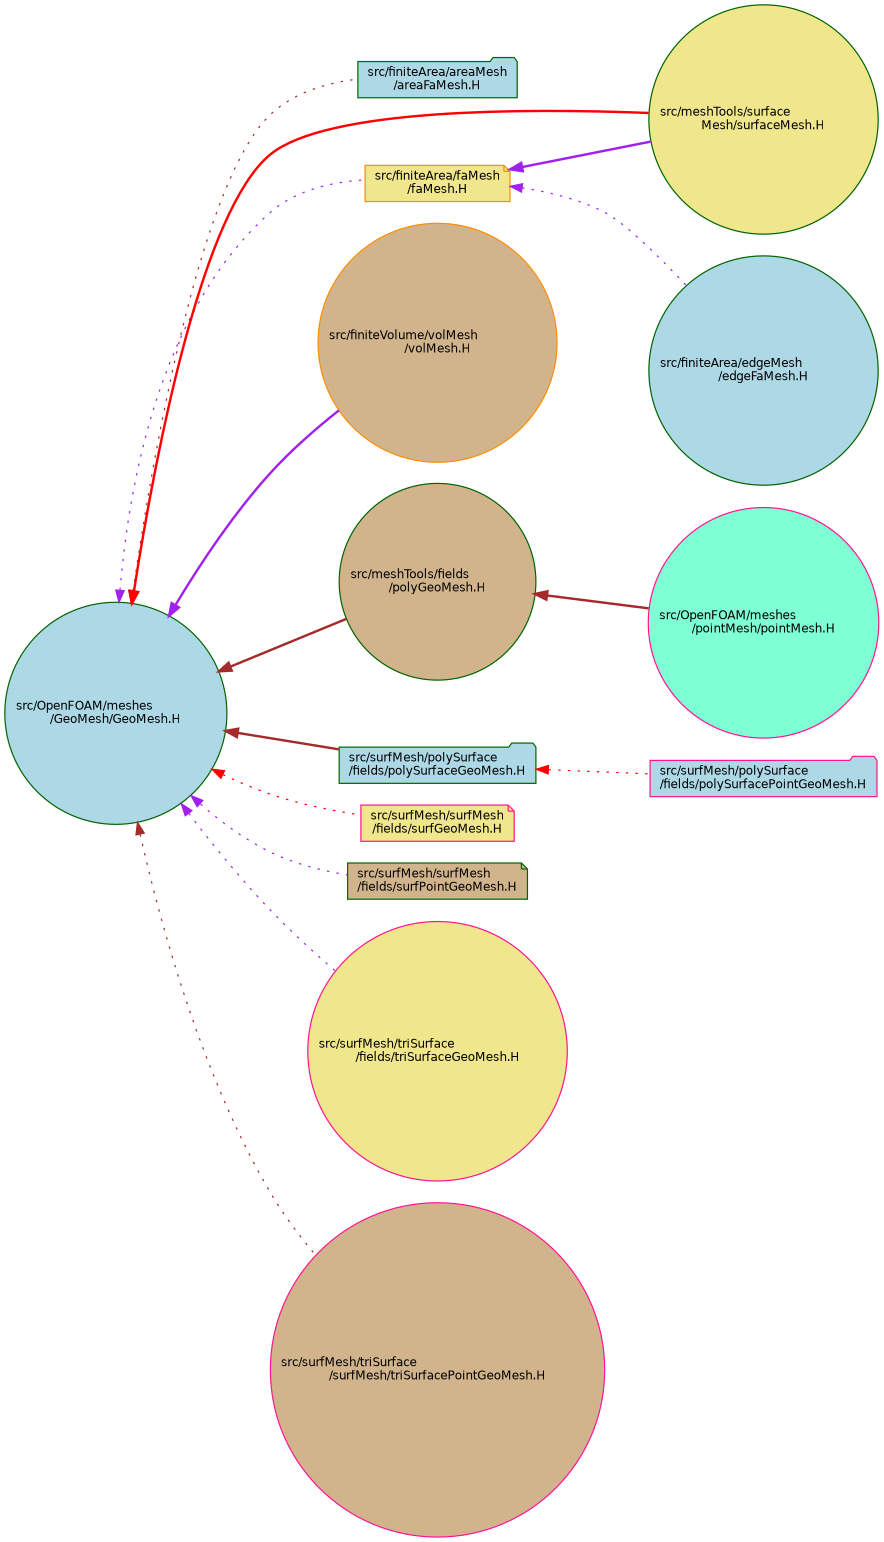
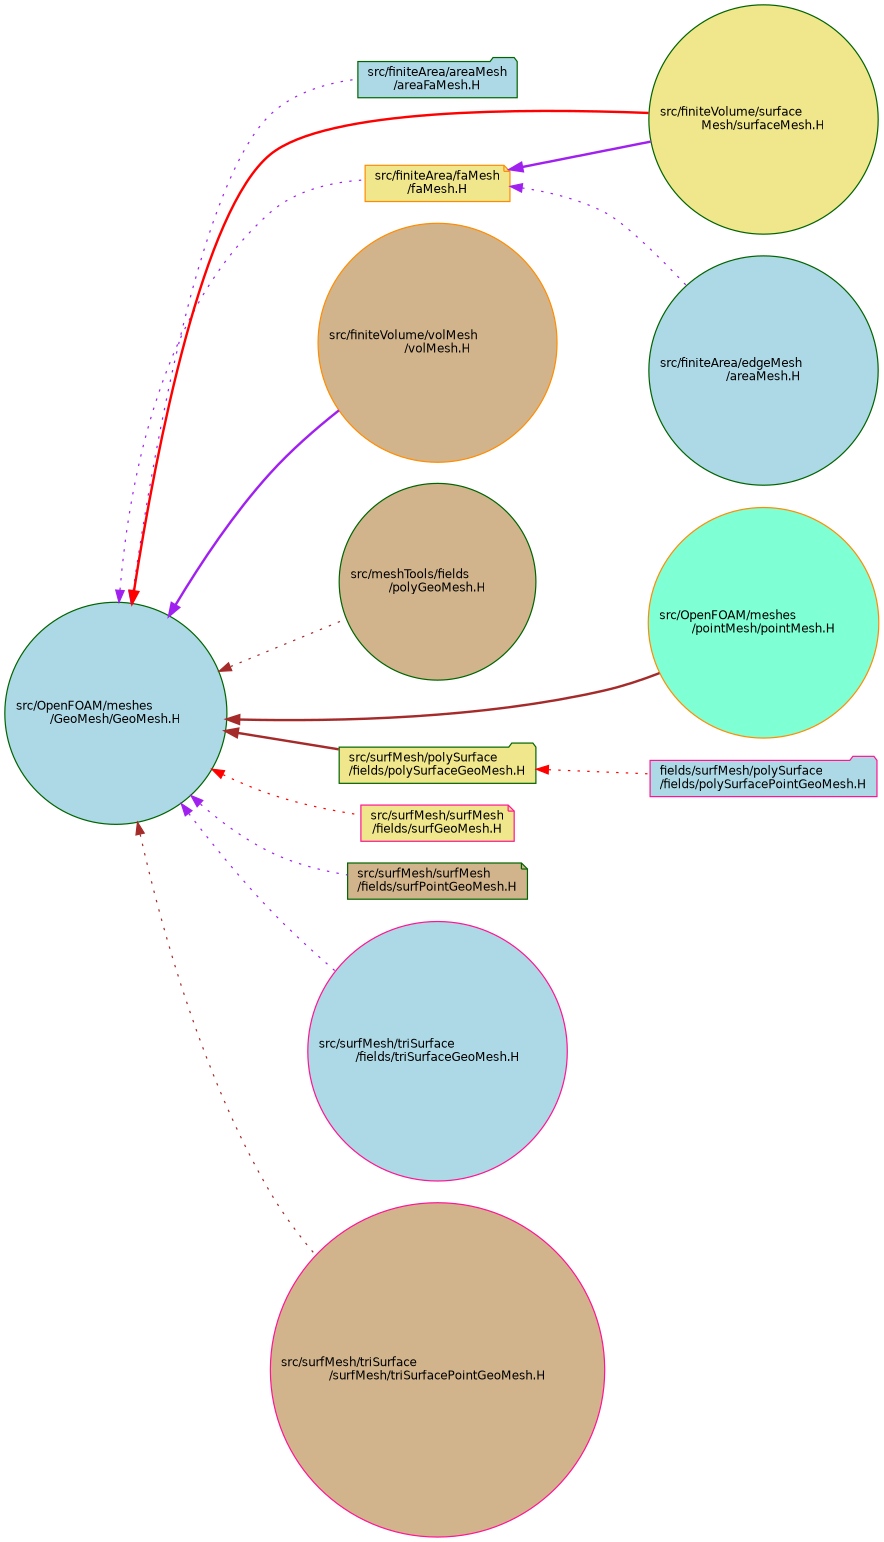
node "src/meshTools/surface Mesh/surfaceMesh.H": label "src/meshTools/surface Mesh/surfaceMesh.H" -> "src/finiteVolume/surface Mesh/surfaceMesh.H"
edge "src/finiteArea/areaMesh /areaFaMesh.H" -> "src/OpenFOAM/meshes /GeoMesh/GeoMesh.H": color brown -> purple
node "src/finiteArea/edgeMesh /edgeFaMesh.H": label "src/finiteArea/edgeMesh /edgeFaMesh.H" -> "src/finiteArea/edgeMesh /areaMesh.H"
edge "src/OpenFOAM/meshes /pointMesh/pointMesh.H" -> "src/meshTools/fields /polyGeoMesh.H": now "src/OpenFOAM/meshes /pointMesh/pointMesh.H" -> "src/OpenFOAM/meshes /GeoMesh/GeoMesh.H"
node "src/OpenFOAM/meshes /pointMesh/pointMesh.H": color deeppink -> darkorange
edge "src/meshTools/fields /polyGeoMesh.H" -> "src/OpenFOAM/meshes /GeoMesh/GeoMesh.H": style bold -> dotted
node "src/surfMesh/polySurface /fields/polySurfaceGeoMesh.H": fillcolor lightblue -> khaki
node "src/surfMesh/polySurface /fields/polySurfacePointGeoMesh.H": label "src/surfMesh/polySurface /fields/polySurfacePointGeoMesh.H" -> "fields/surfMesh/polySurface /fields/polySurfacePointGeoMesh.H"
node "src/surfMesh/triSurface /fields/triSurfaceGeoMesh.H": fillcolor khaki -> lightblue
